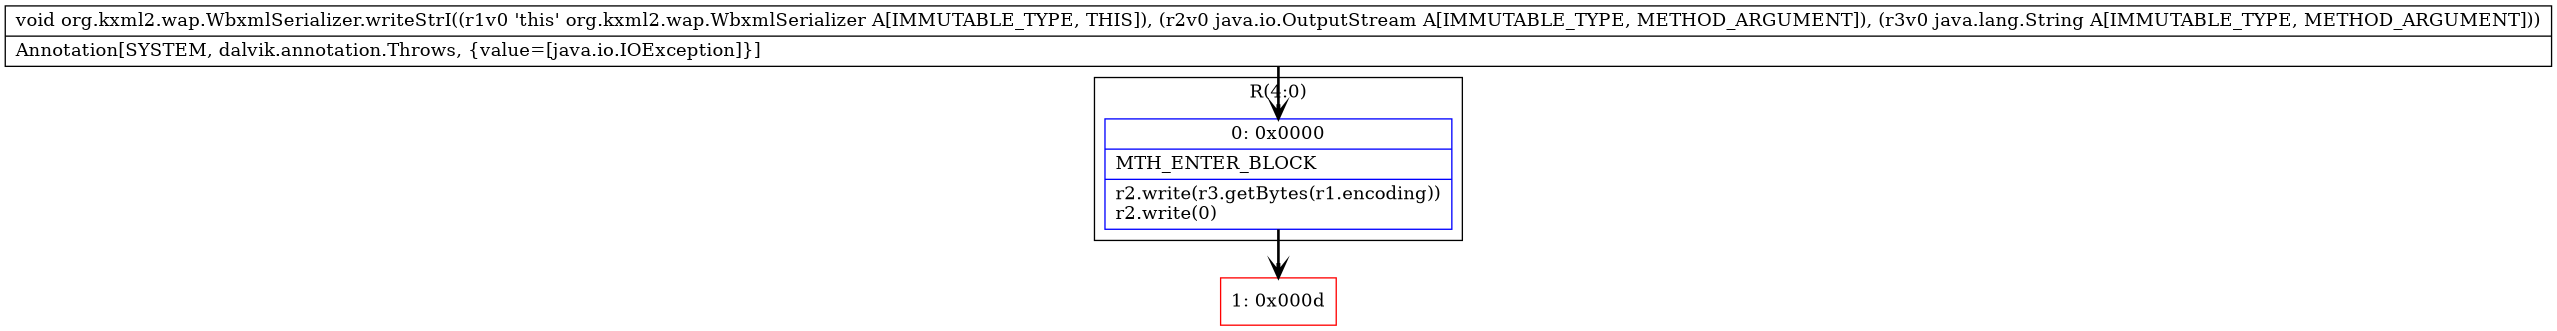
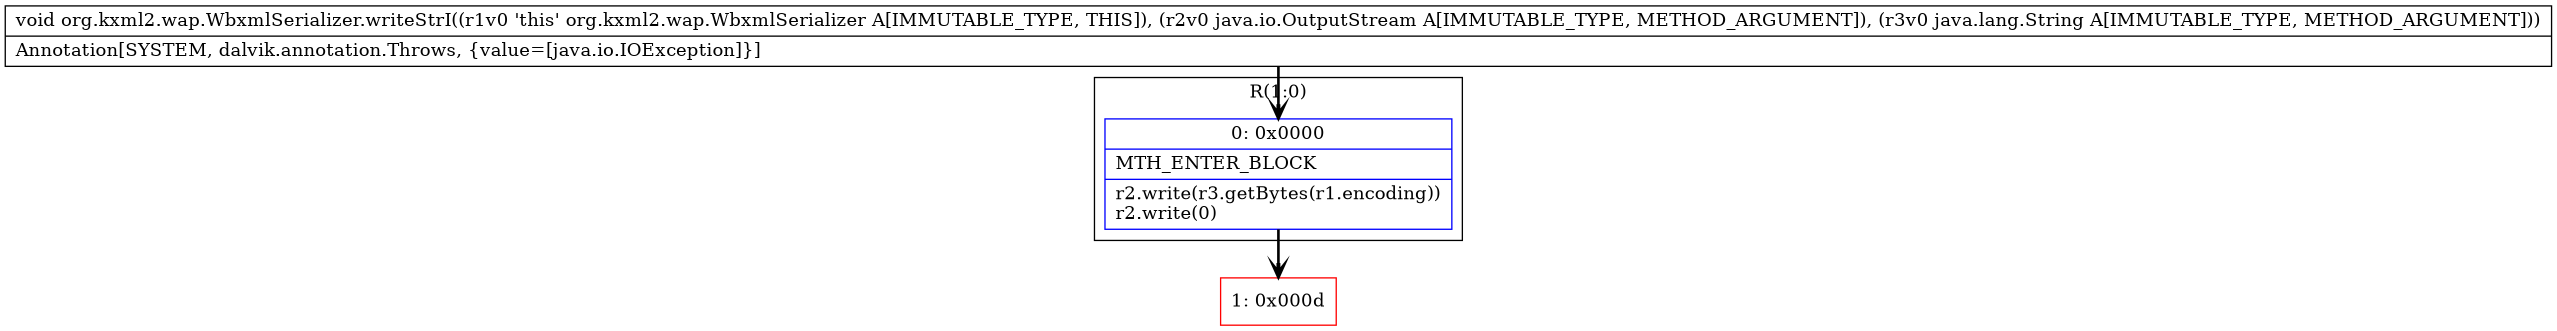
cluster "R(4:0)": label "R(4:0)" -> "R(1:0)"
